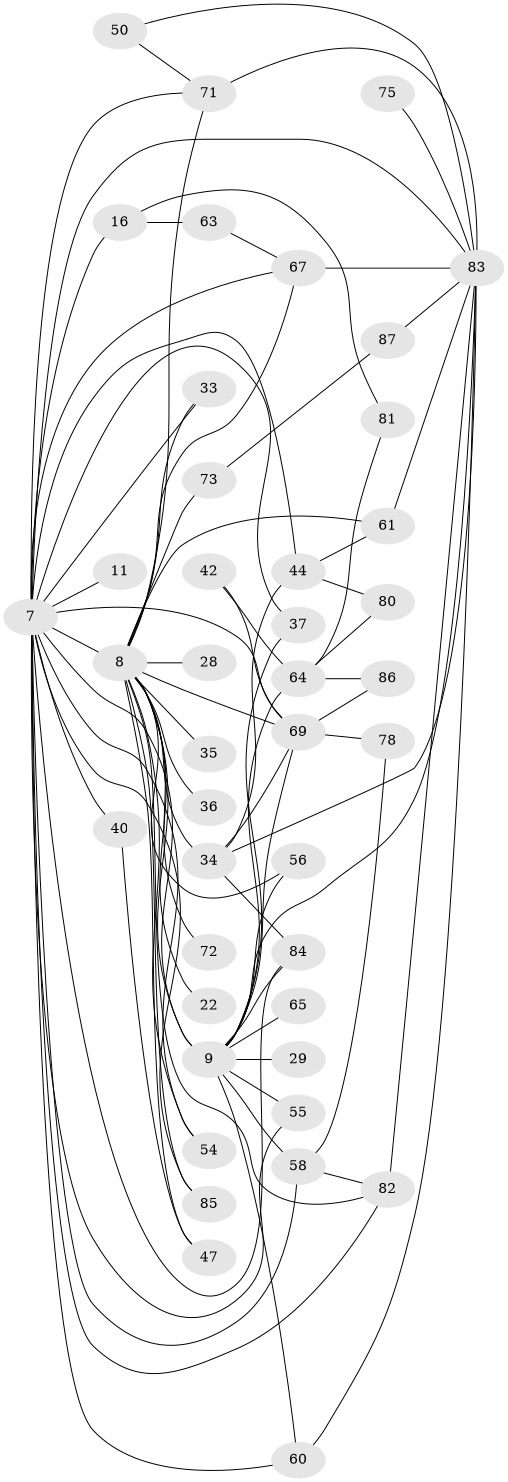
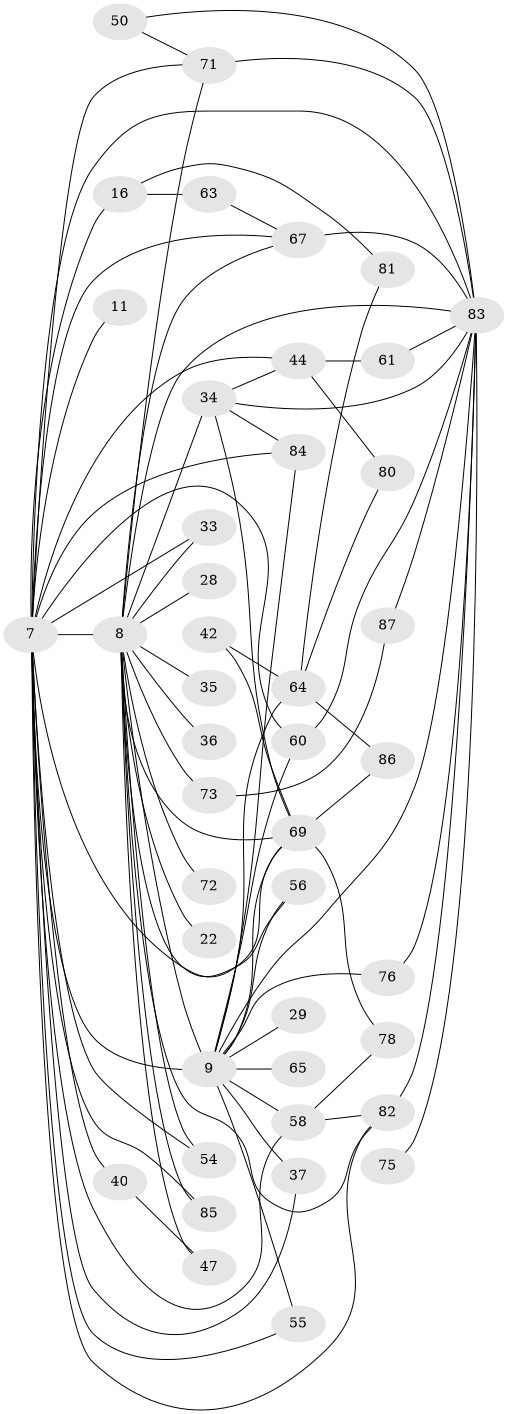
edge "61" -- "8": now "83" -- "8"
node "76": added
